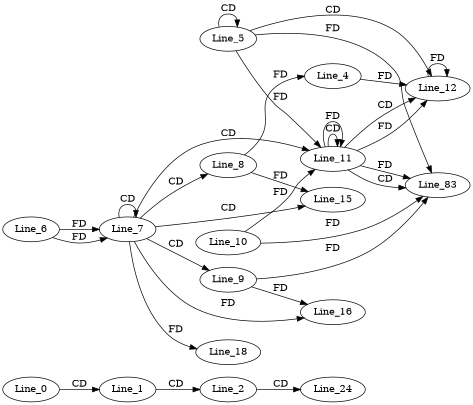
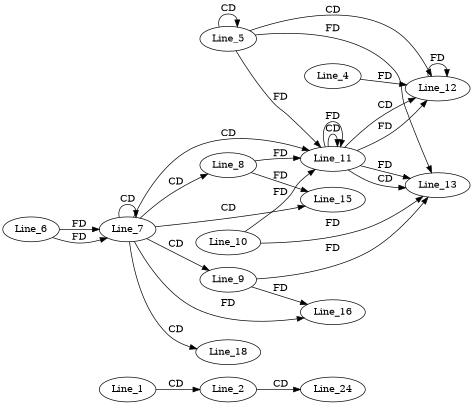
edge "Line_8" -> "Line_4": now "Line_8" -> "Line_11"
node "Line_83": label "Line_83" -> "Line_13"
edge "Line_7" -> "Line_18": label "FD" -> "CD"
node "Line_0": removed
